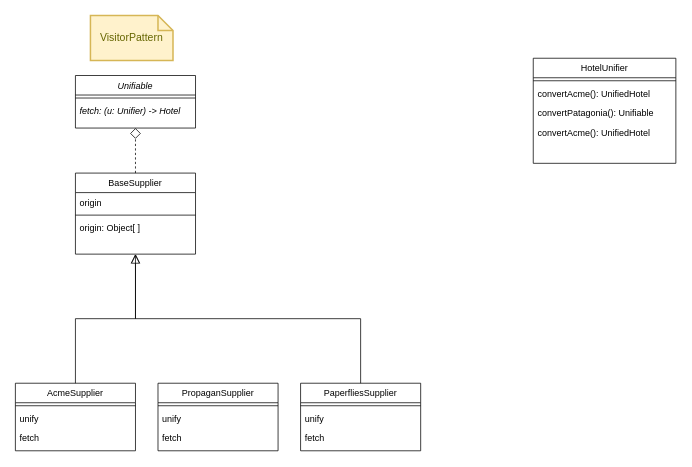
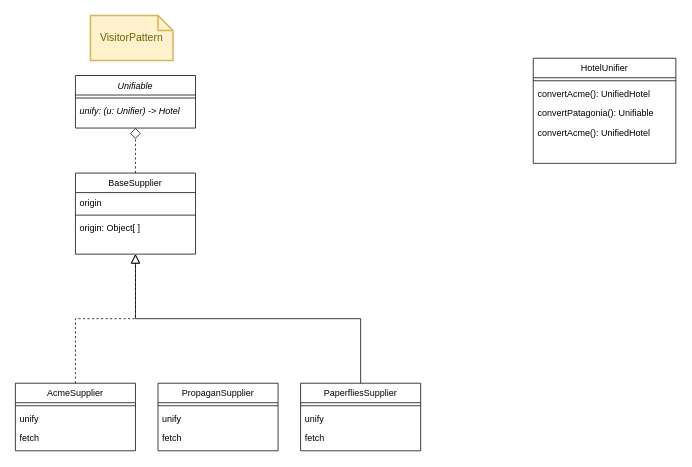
node "fetch: (u: Unifier) -> Hotel": label "fetch: (u: Unifier) -> Hotel" -> "unify: (u: Unifier) -> Hotel"
edge "PaperfliesSupplier" -> "BaseSupplier": arrowhead open -> block
edge "AcmeSupplier" -> "BaseSupplier": style solid -> dashed
